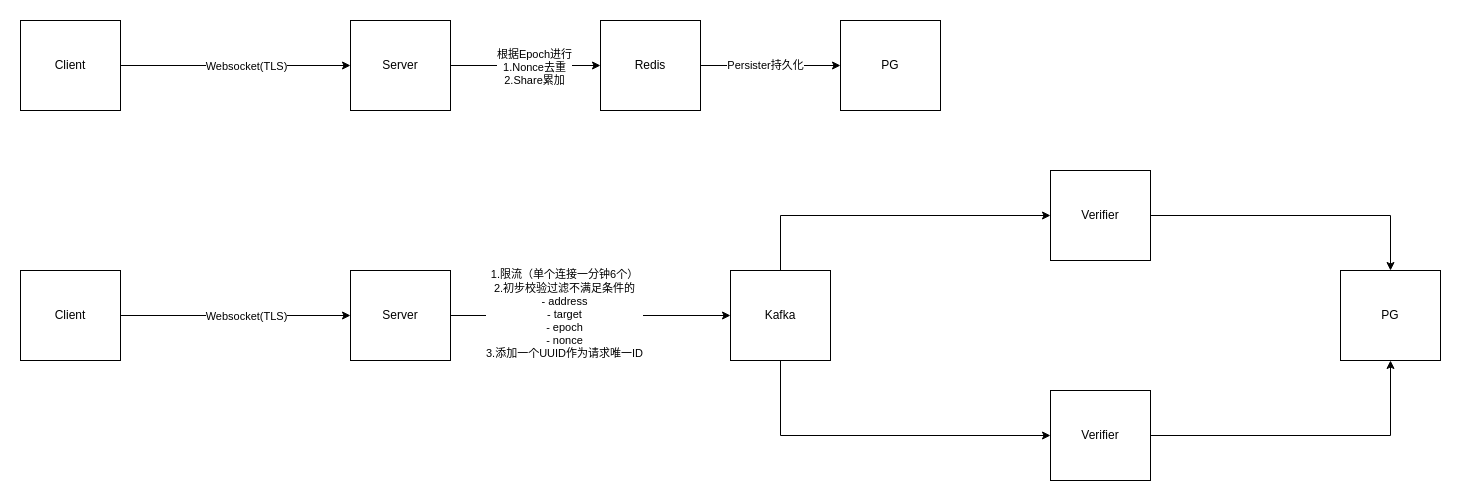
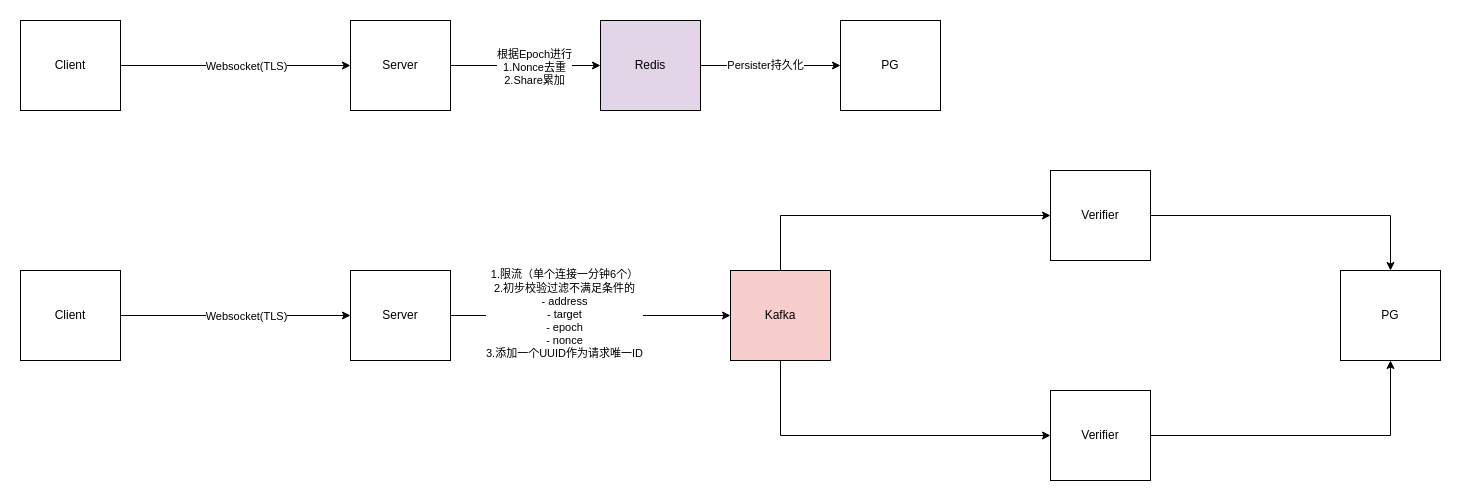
node "Redis": fillcolor #ffffff -> #e1d5e7
node "Kafka": fillcolor #ffffff -> #f8cecc
